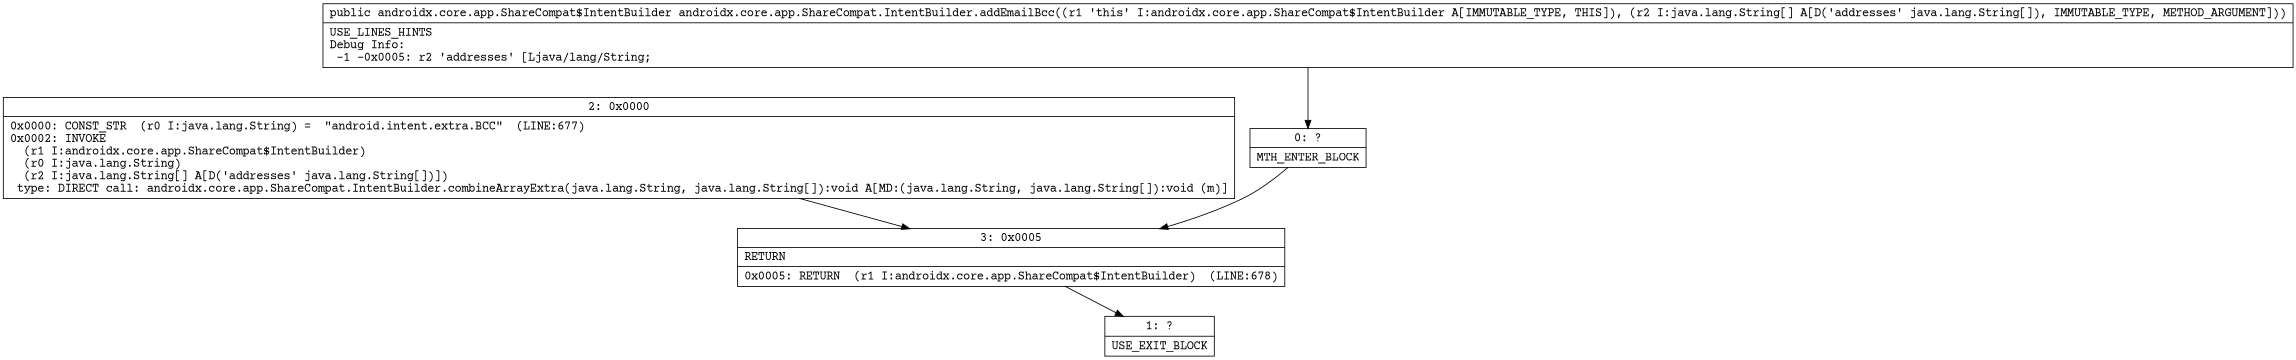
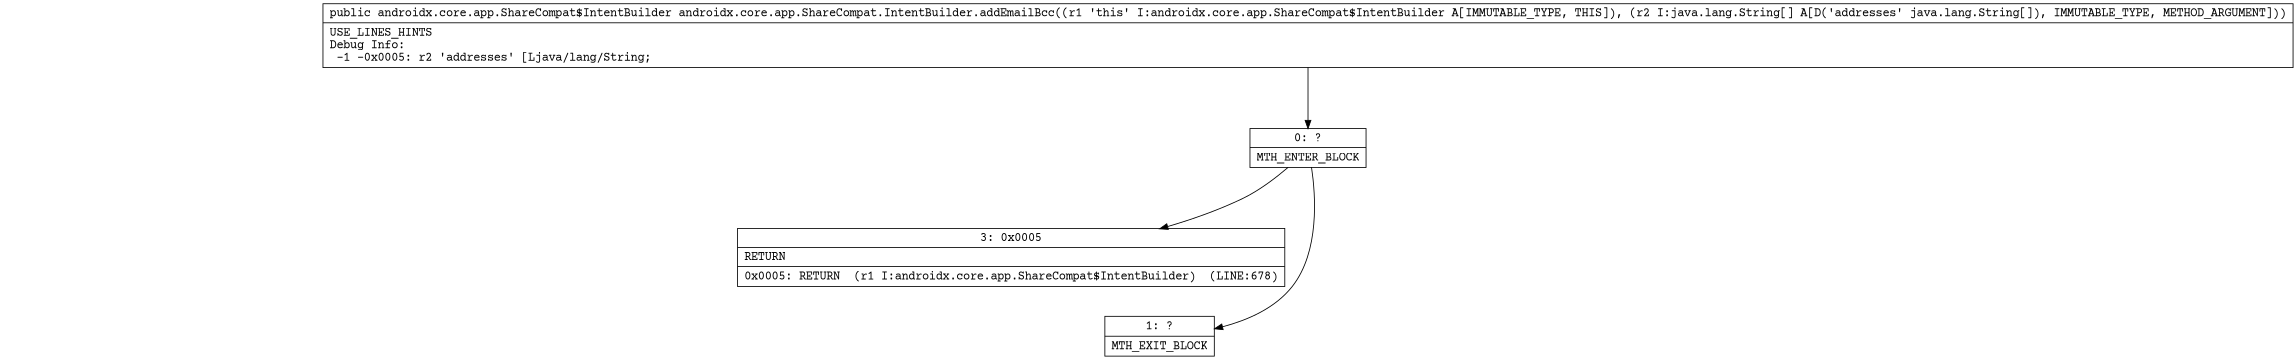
node "2: 0x0000": removed
edge "3: 0x0005" -> "1: ?": now "0: ?" -> "1: ?"
node "1: ?": text "USE_EXIT_BLOCK" -> "MTH_EXIT_BLOCK"
